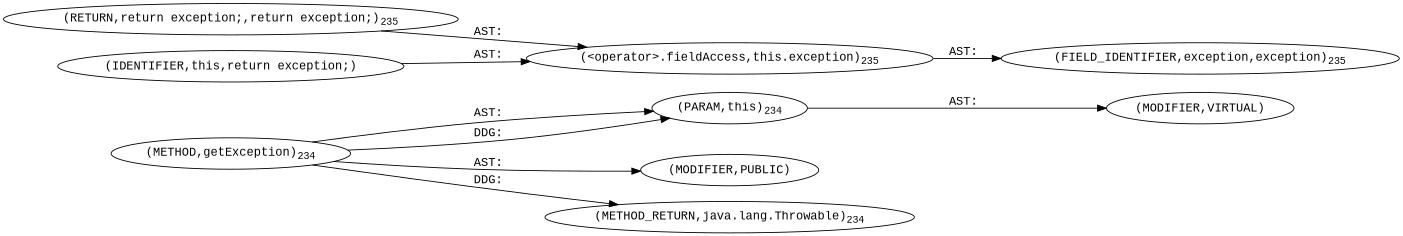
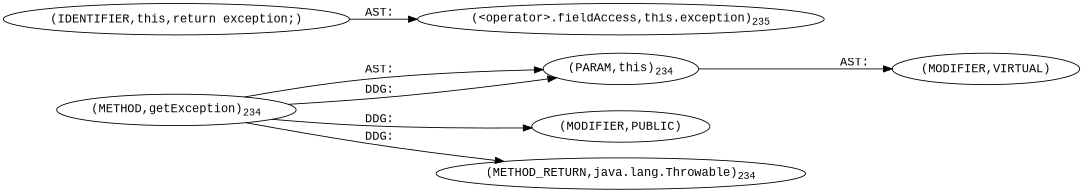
node "(RETURN,return exception;,return exception;)": removed
node "(FIELD_IDENTIFIER,exception,exception)": removed
edge "(METHOD,getException)" -> "(MODIFIER,PUBLIC)": label "AST: " -> "DDG: "
